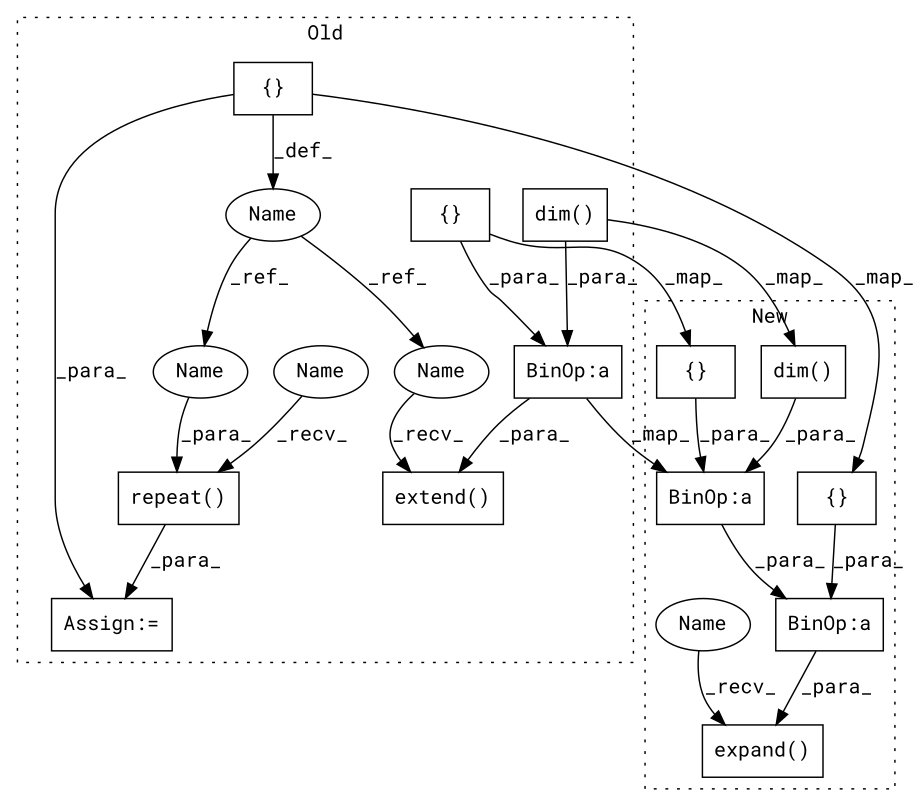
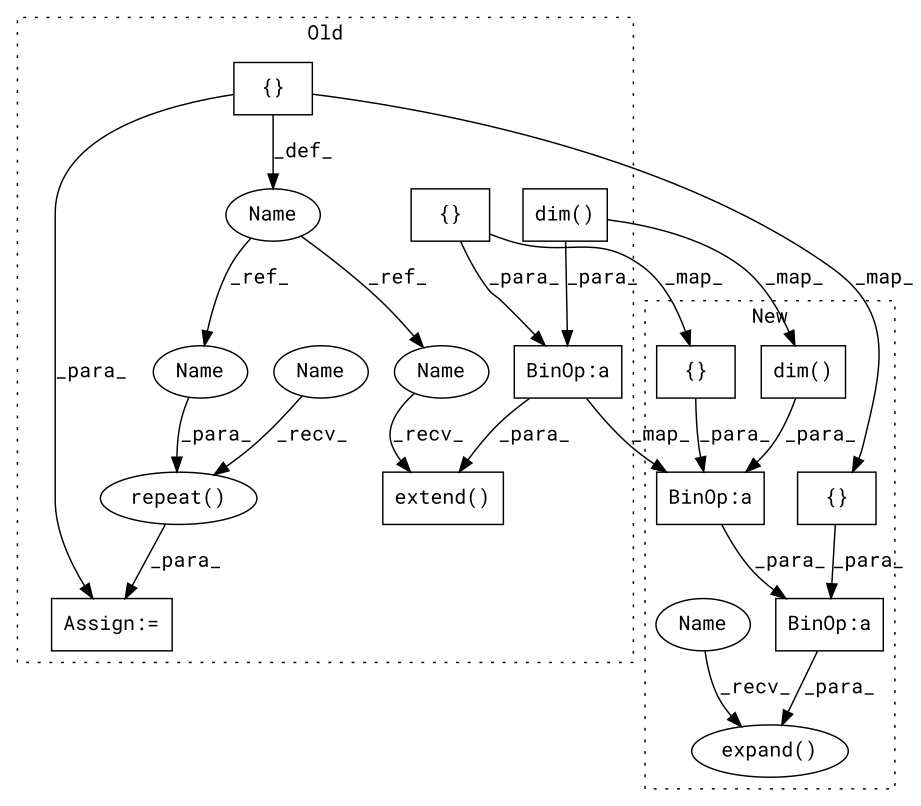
node "repeat()": shape box -> ellipse
node "expand()": shape box -> ellipse
